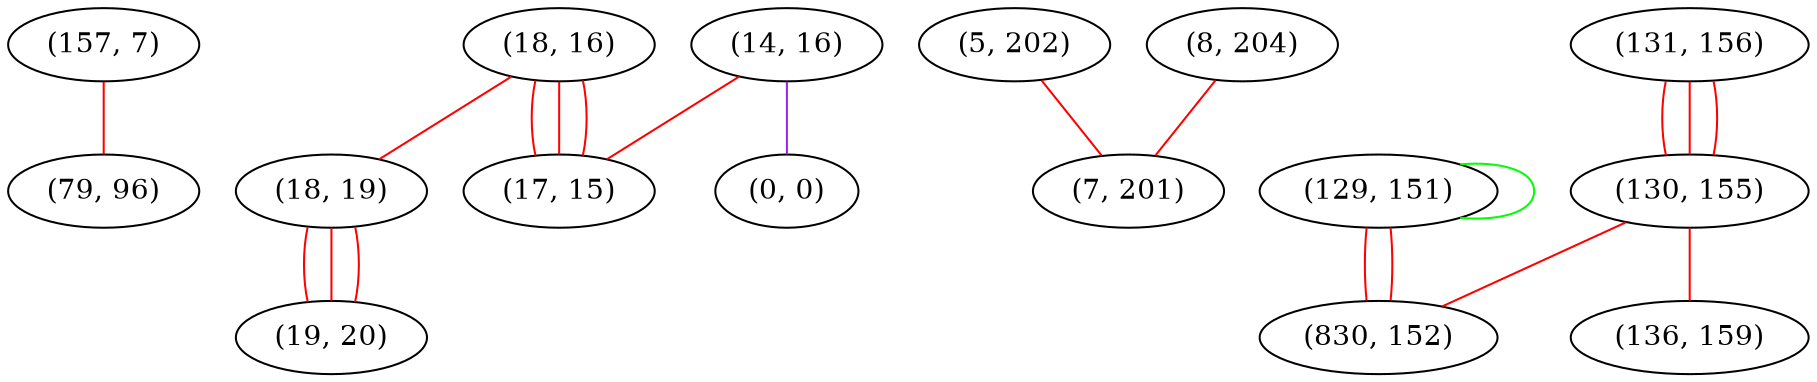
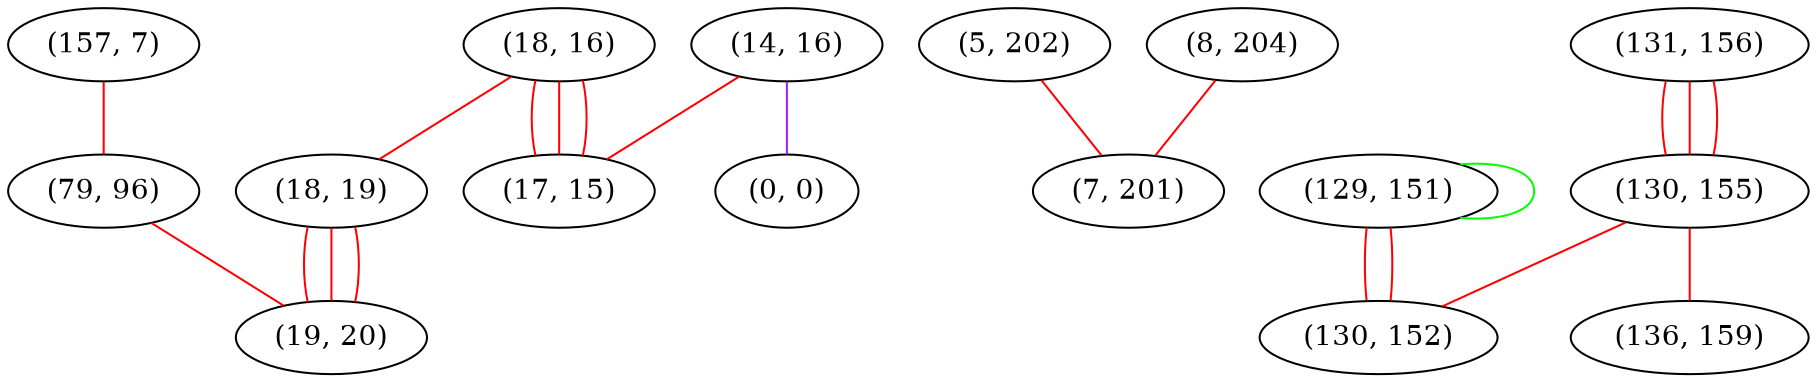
edge "(79, 96)" -- "(19, 20)": added
node "(830, 152)": label "(830, 152)" -> "(130, 152)"
